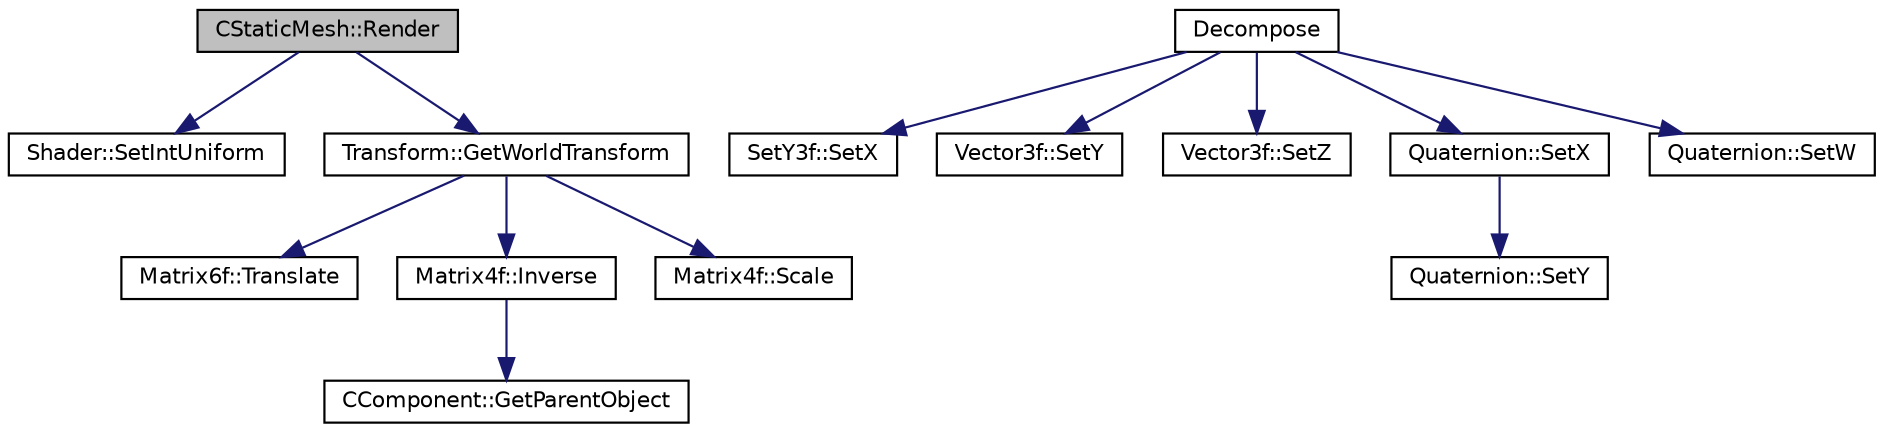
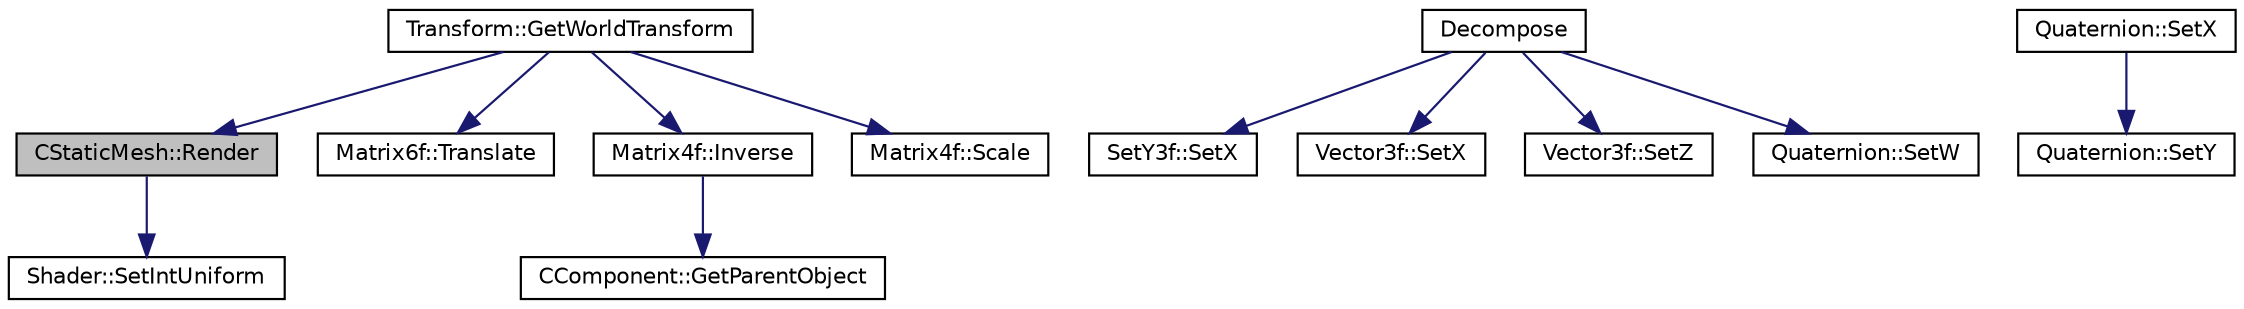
edge "CStaticMesh::Render" -> "Transform::GetWorldTransform": reversed
edge "Decompose" -> "Quaternion::SetX": removed
node "Vector3f::SetY": label "Vector3f::SetY" -> "Vector3f::SetX"
